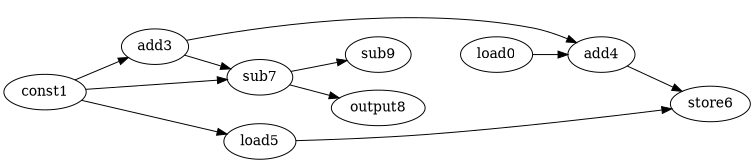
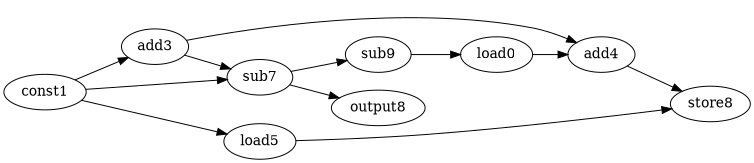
edge "sub9" -> "load0": added
node "store6": label "store6" -> "store8"
